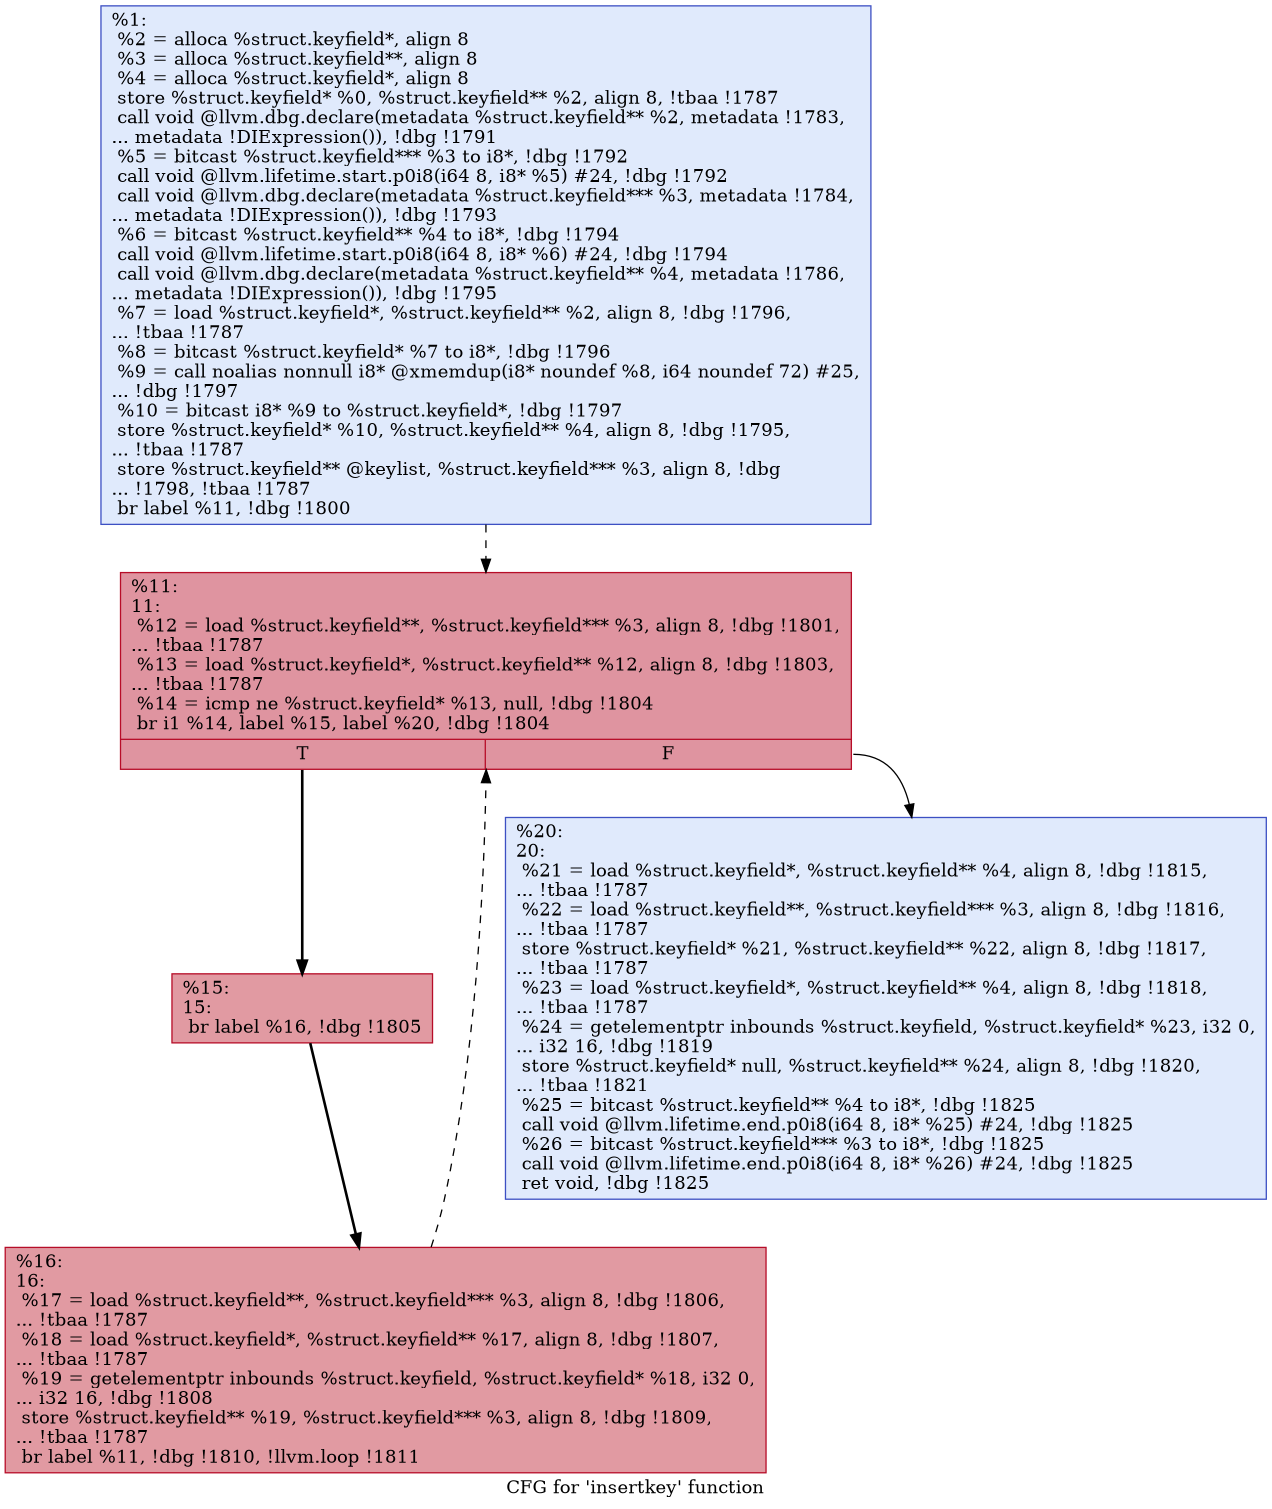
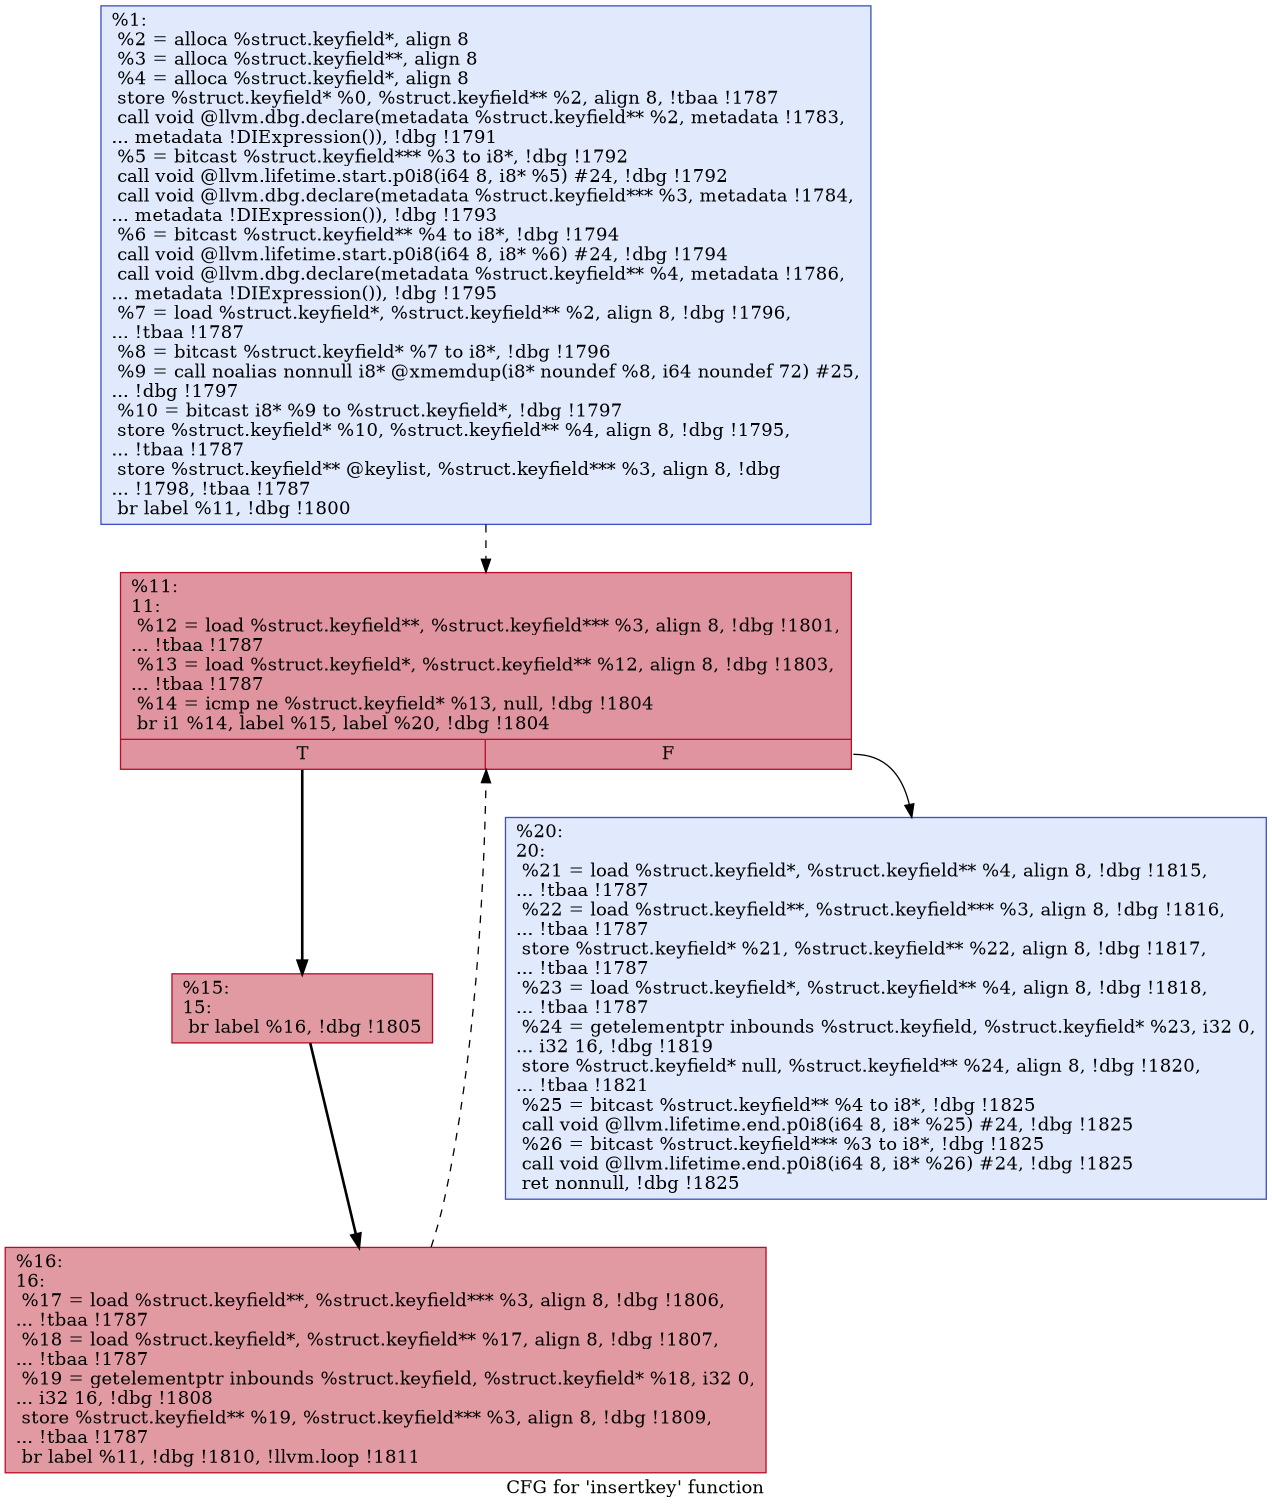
node "%20:": text "ret void, !dbg !1825" -> "ret nonnull, !dbg !1825"
